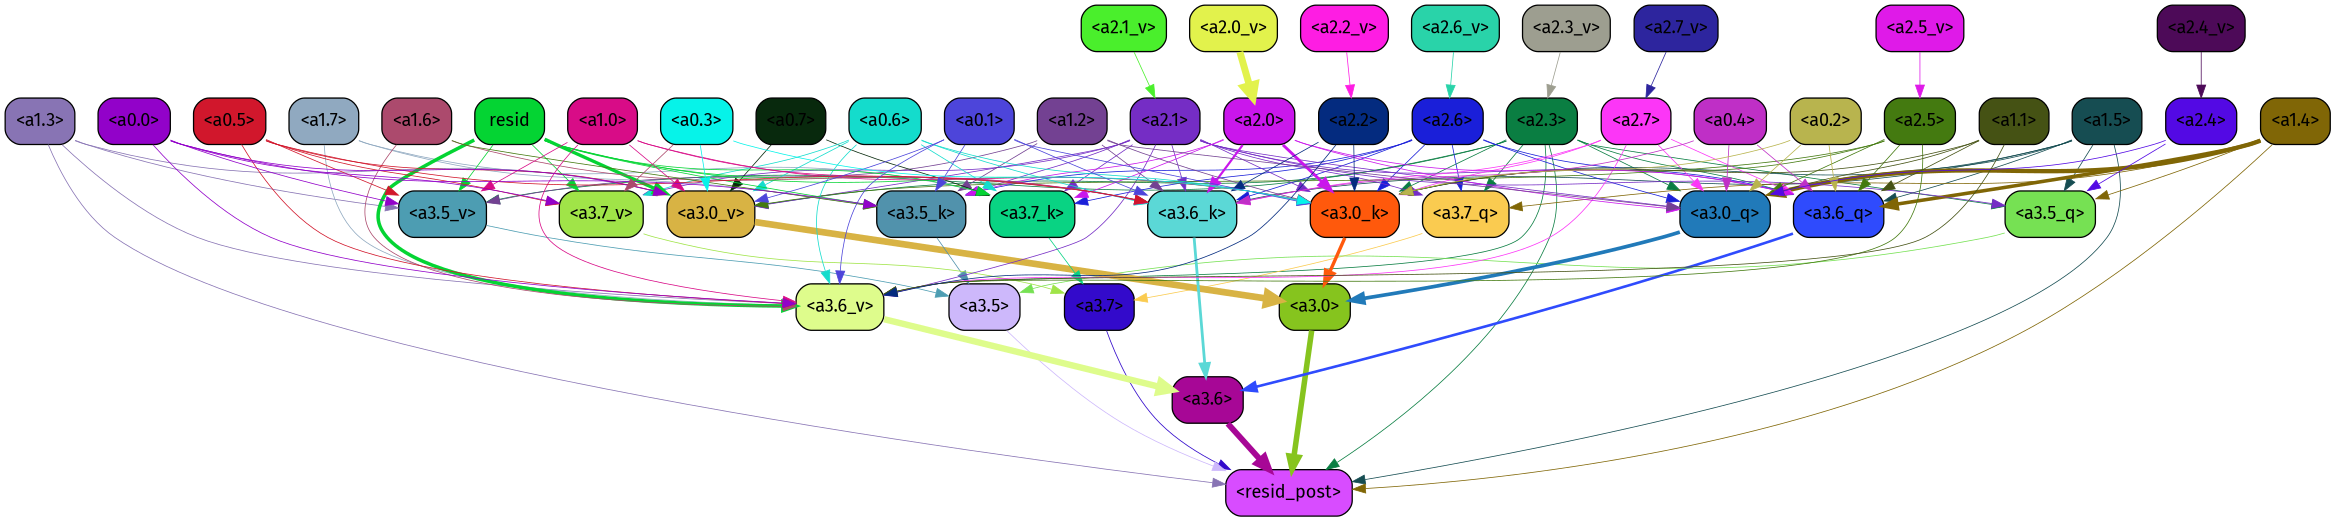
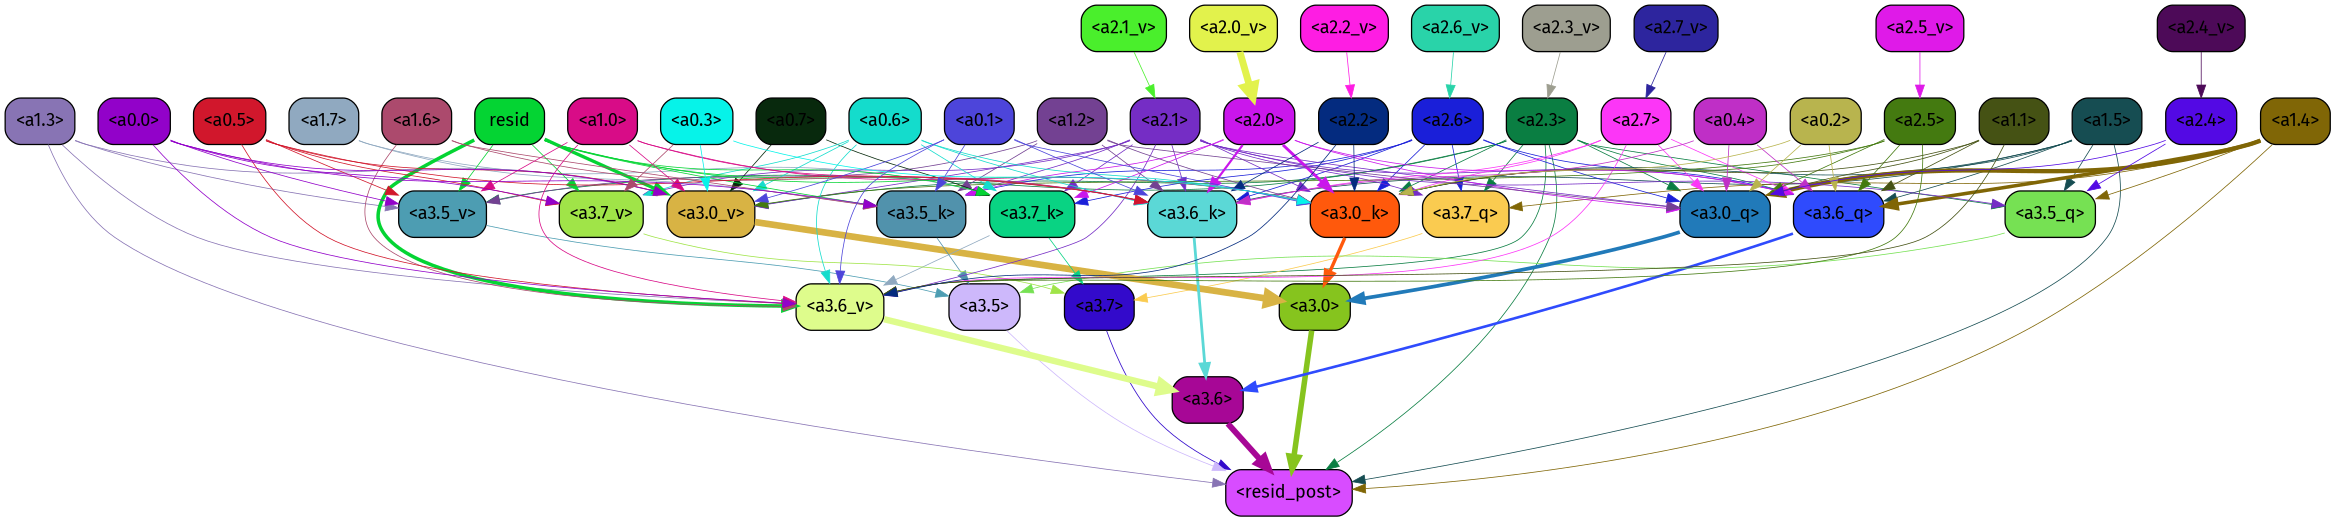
edge "<a1.6>" -> "<a3.5_k>": color #447a10 -> #ac4a6d
edge "<a1.7>" -> "<a3.6_v>": now "<a3.7_k>" -> "<a3.6_v>"
